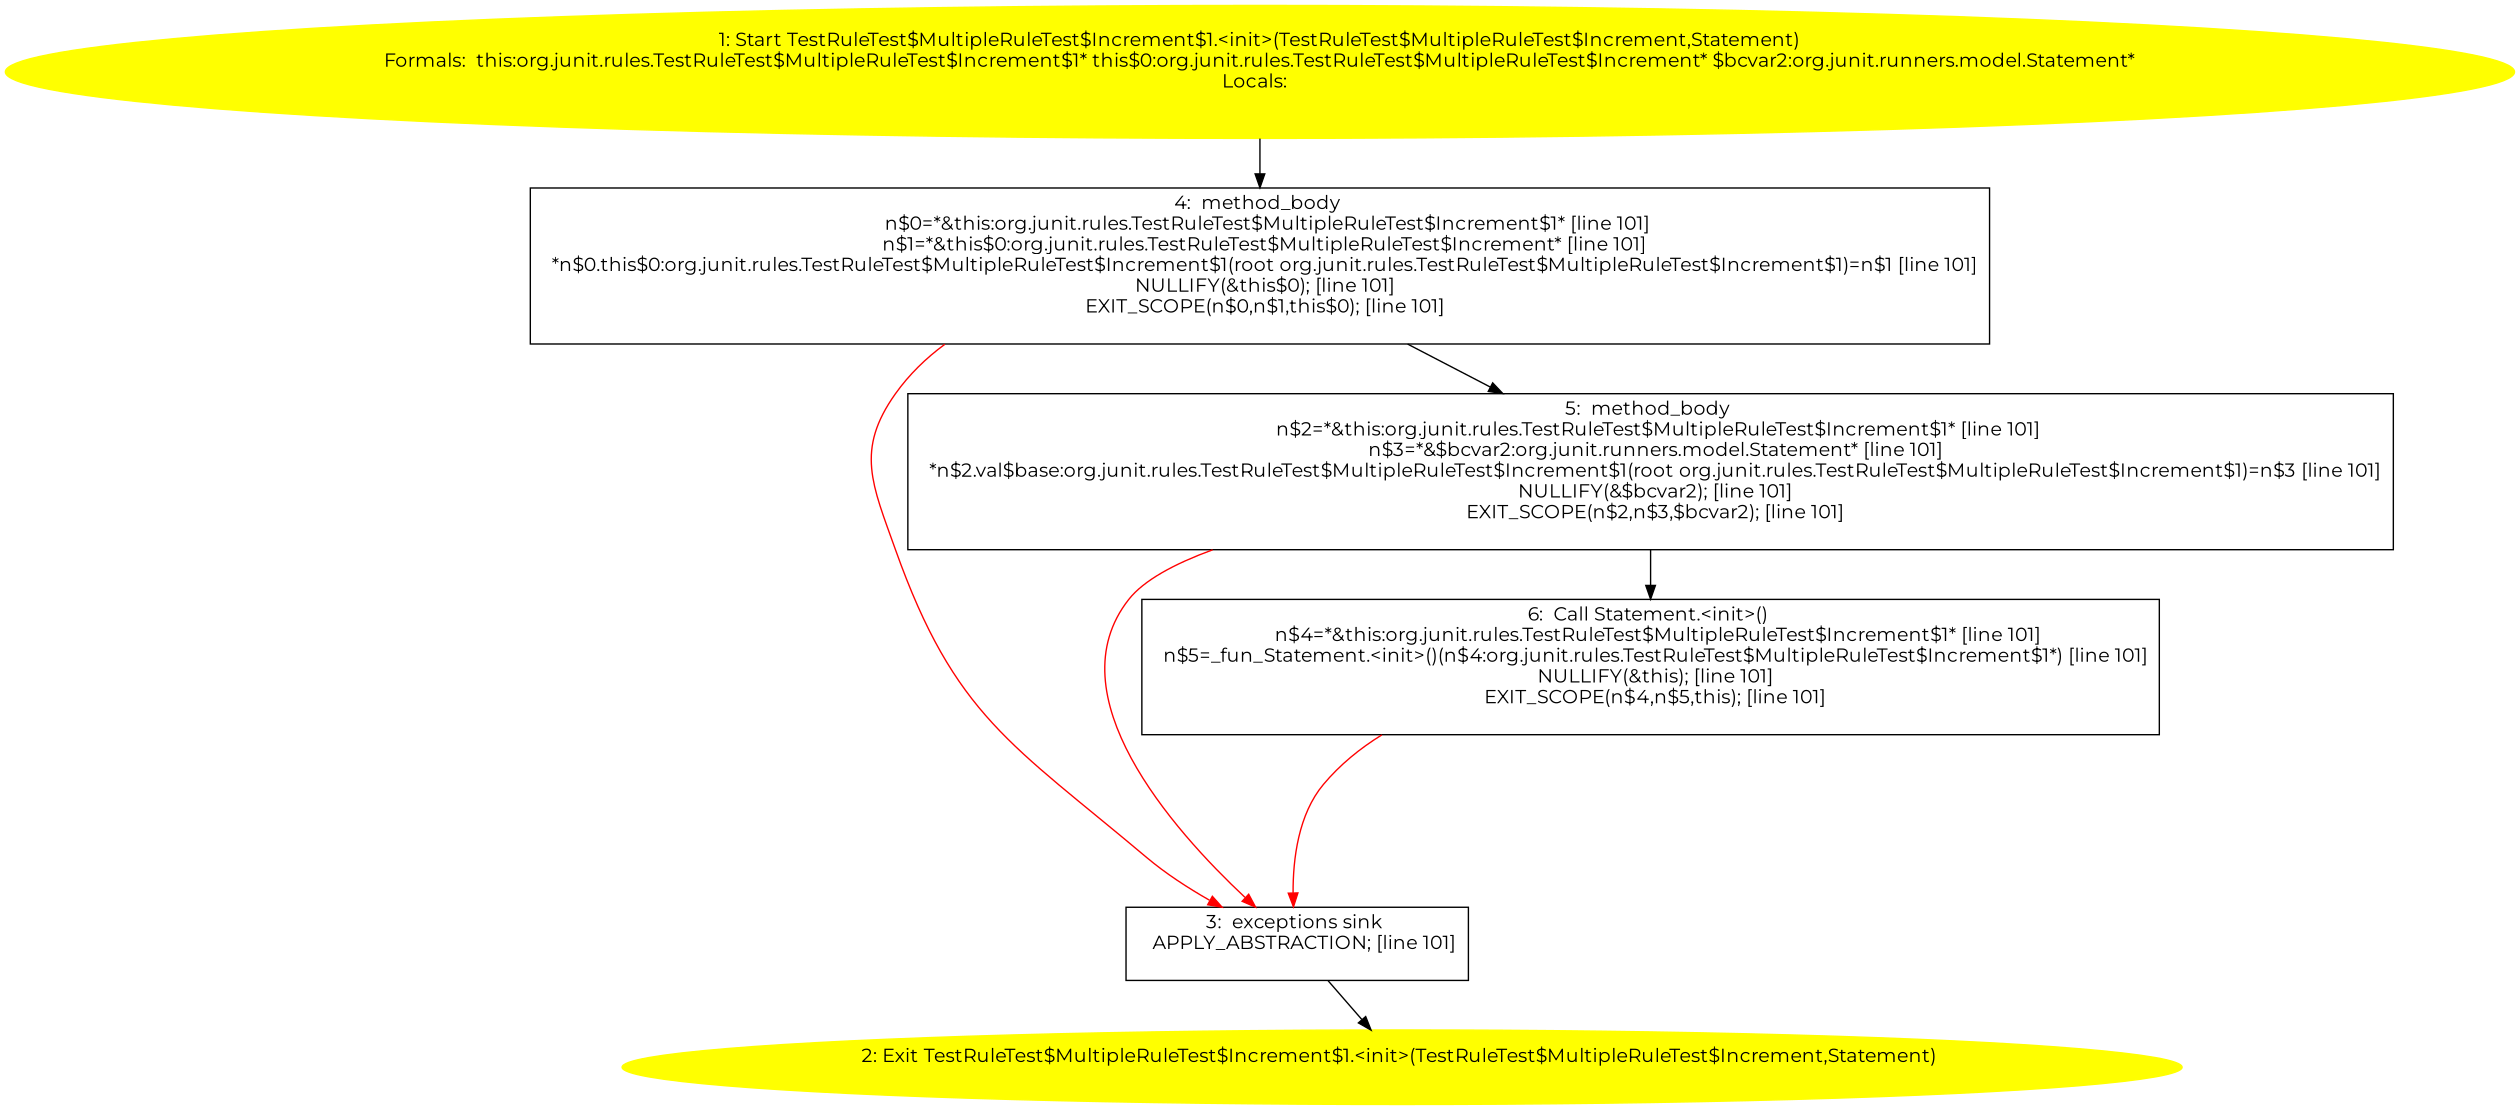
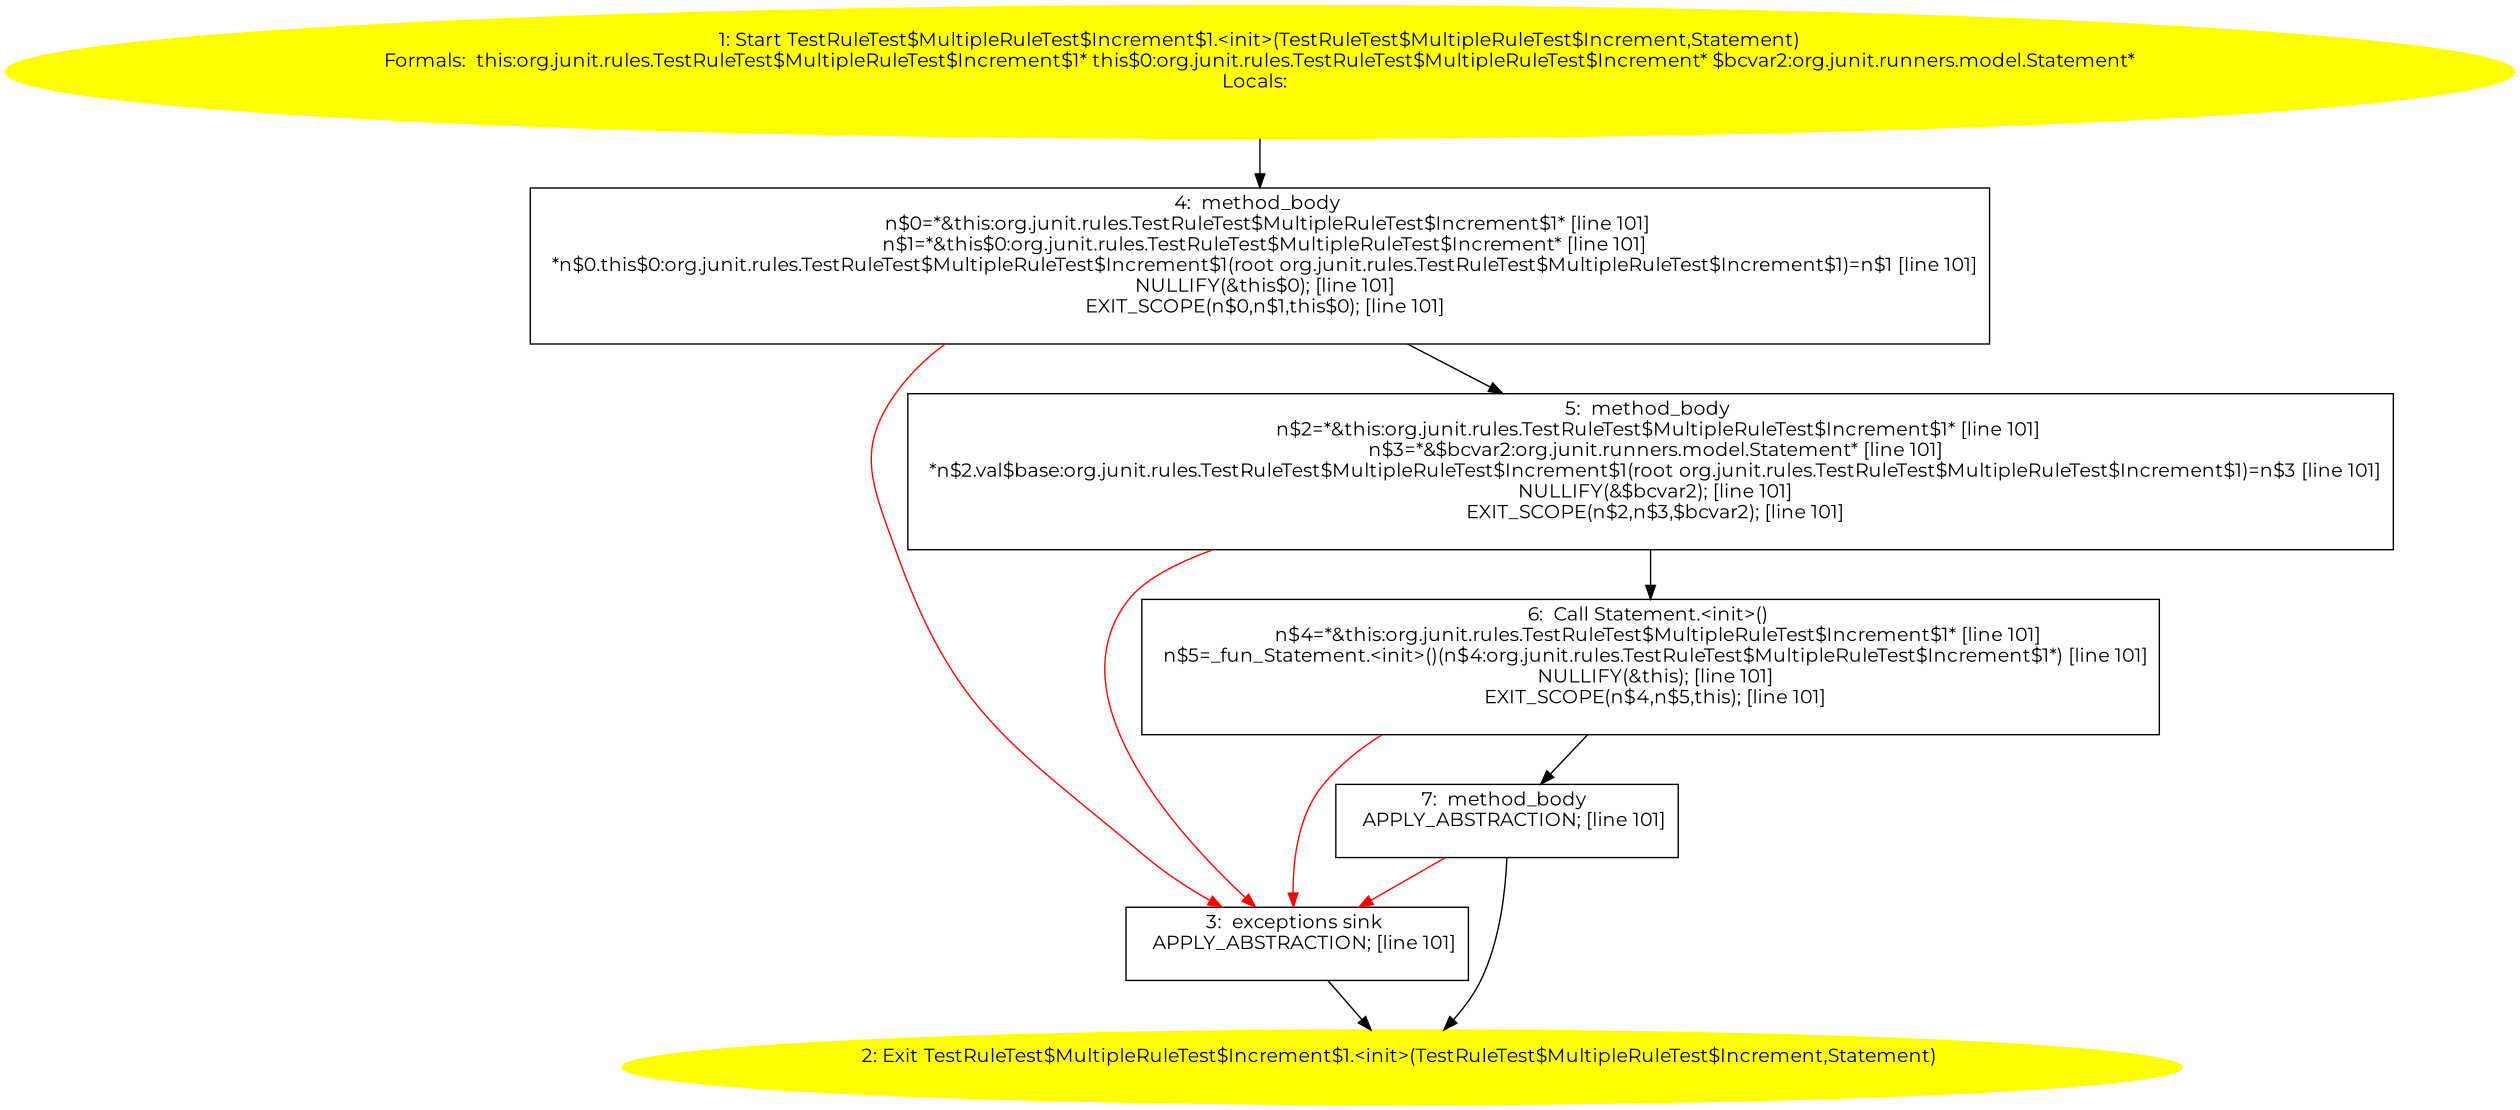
node "7:  method_body APPLY_ABSTRACTION; [line 101]": added
